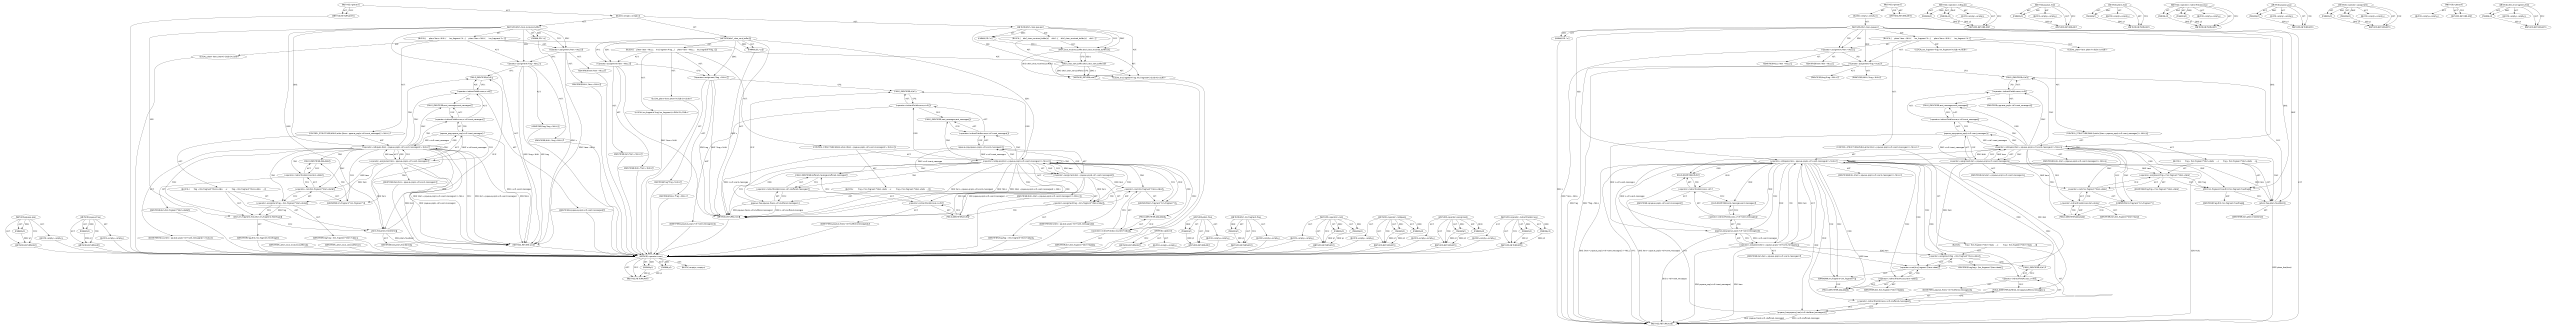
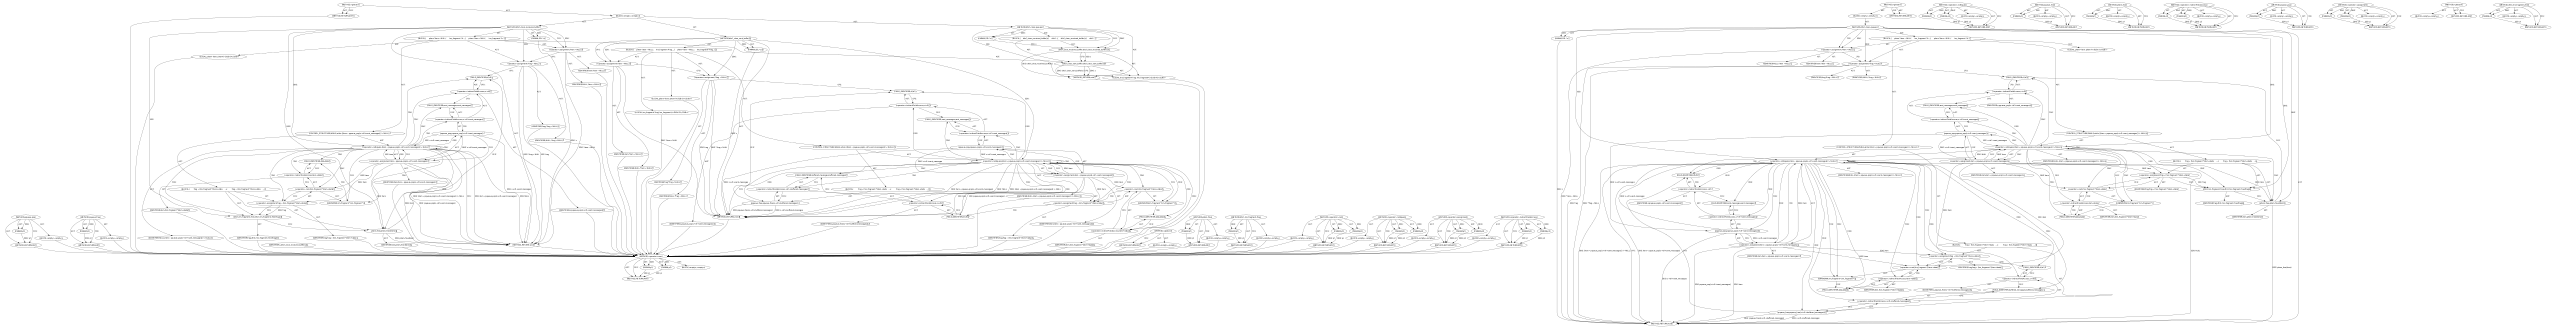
node "<(LOCAL,hm_fragment* frag: hm_fragment*)<SUB>4</SUB>>": removed
node "(IDENTIFIER,s,dtls1_clear_sent_buffer(s))": removed
